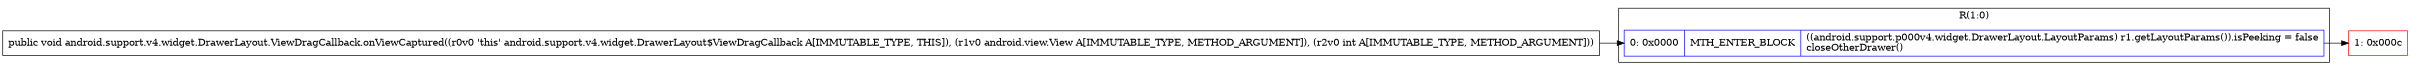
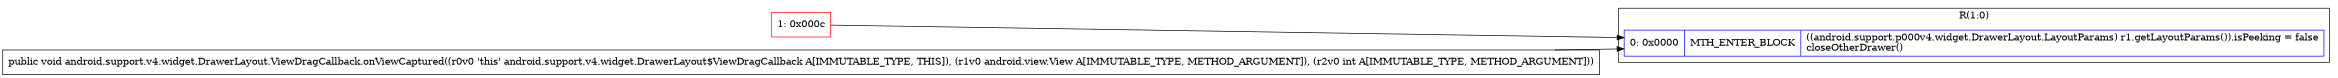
edge "0: 0x0000" -> "1: 0x000c": reversed
